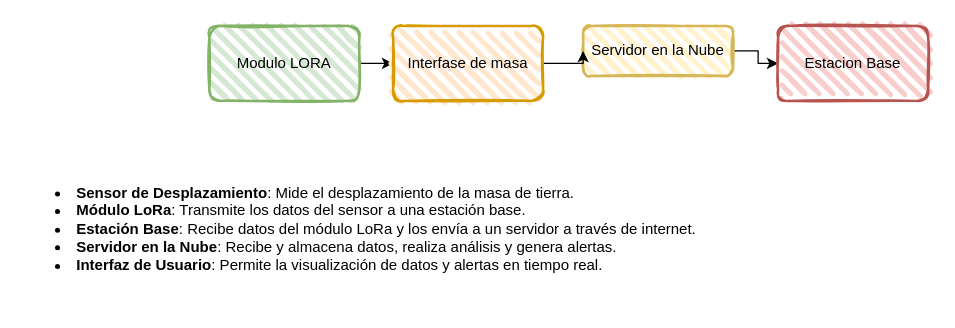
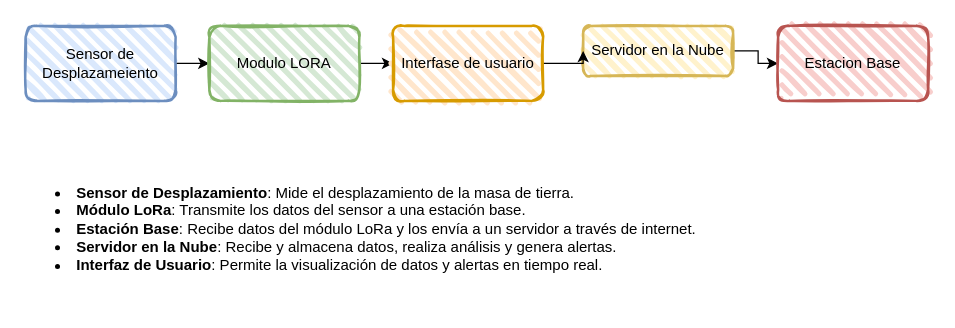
node "Sensor de Desplazameiento": added
edge "Sensor de Desplazameiento" -> "Modulo LORA": added
node "Interfase de masa": label "Interfase de masa" -> "Interfase de usuario"
